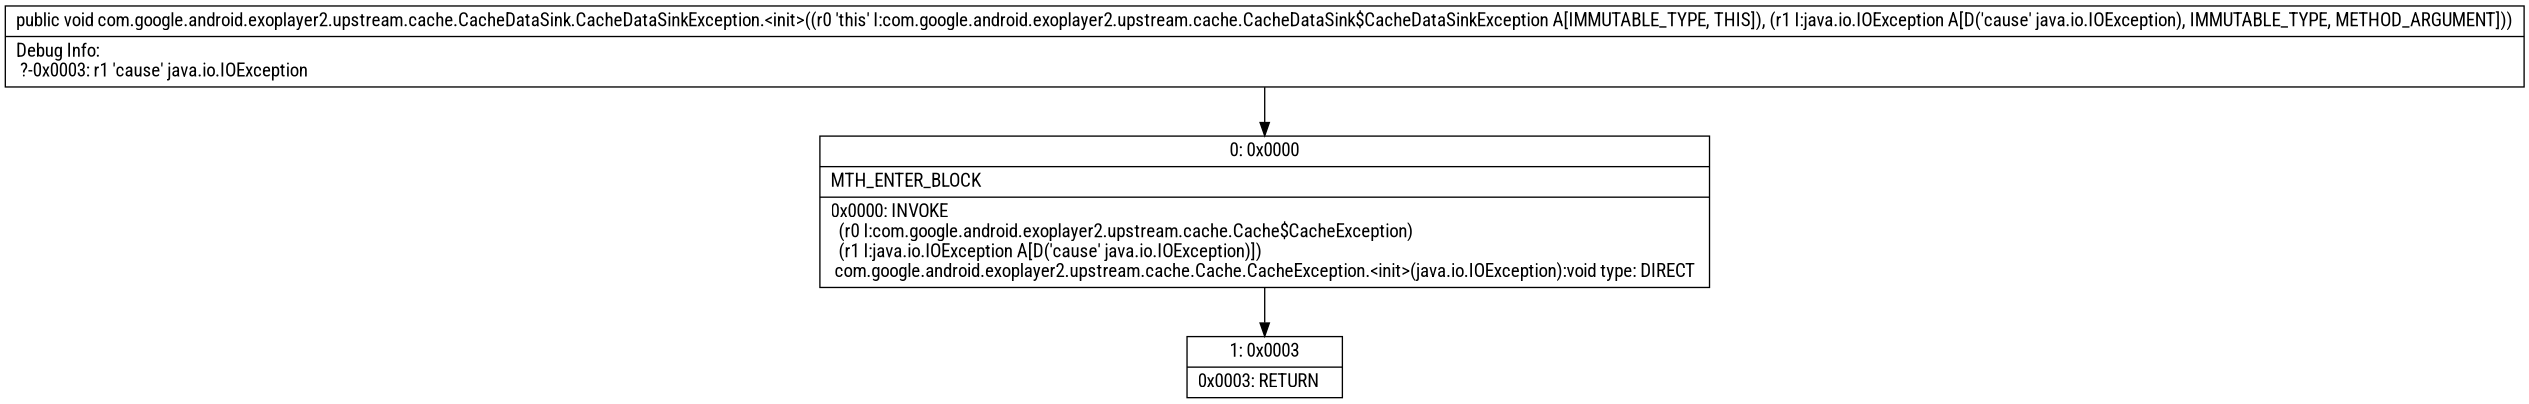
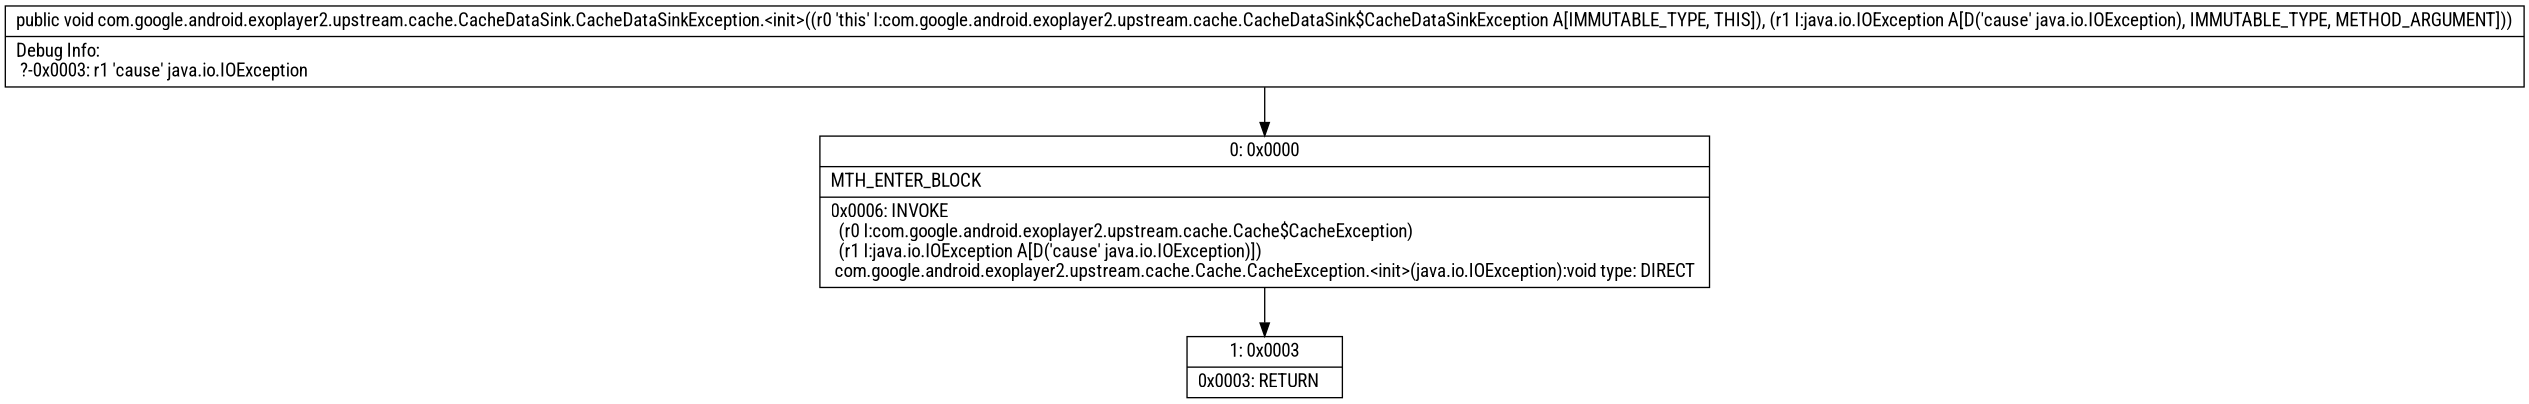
node "0: 0x0000": text "0x0000: INVOKE" -> "0x0006: INVOKE"
